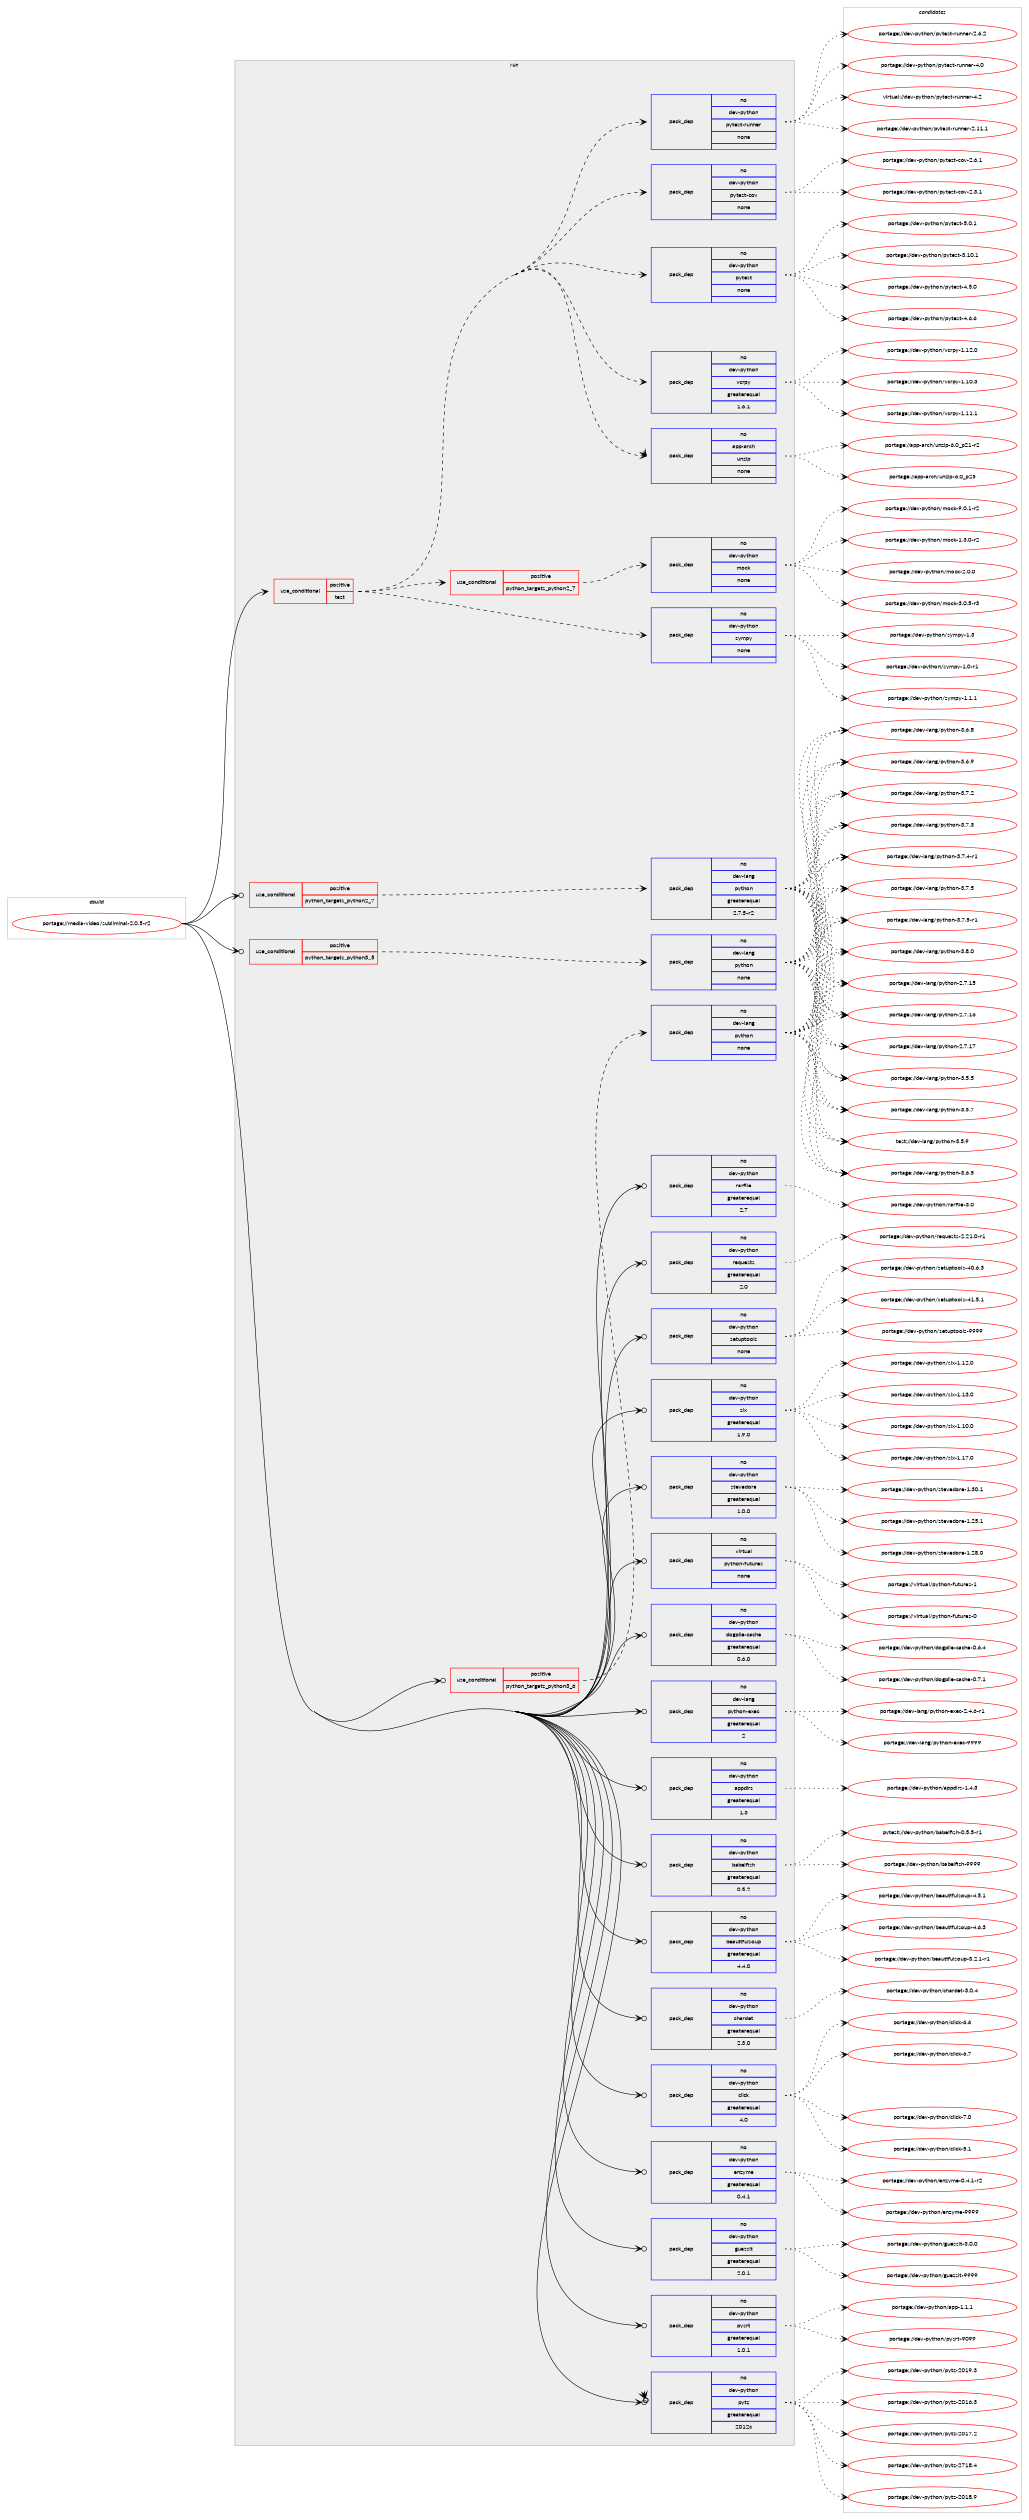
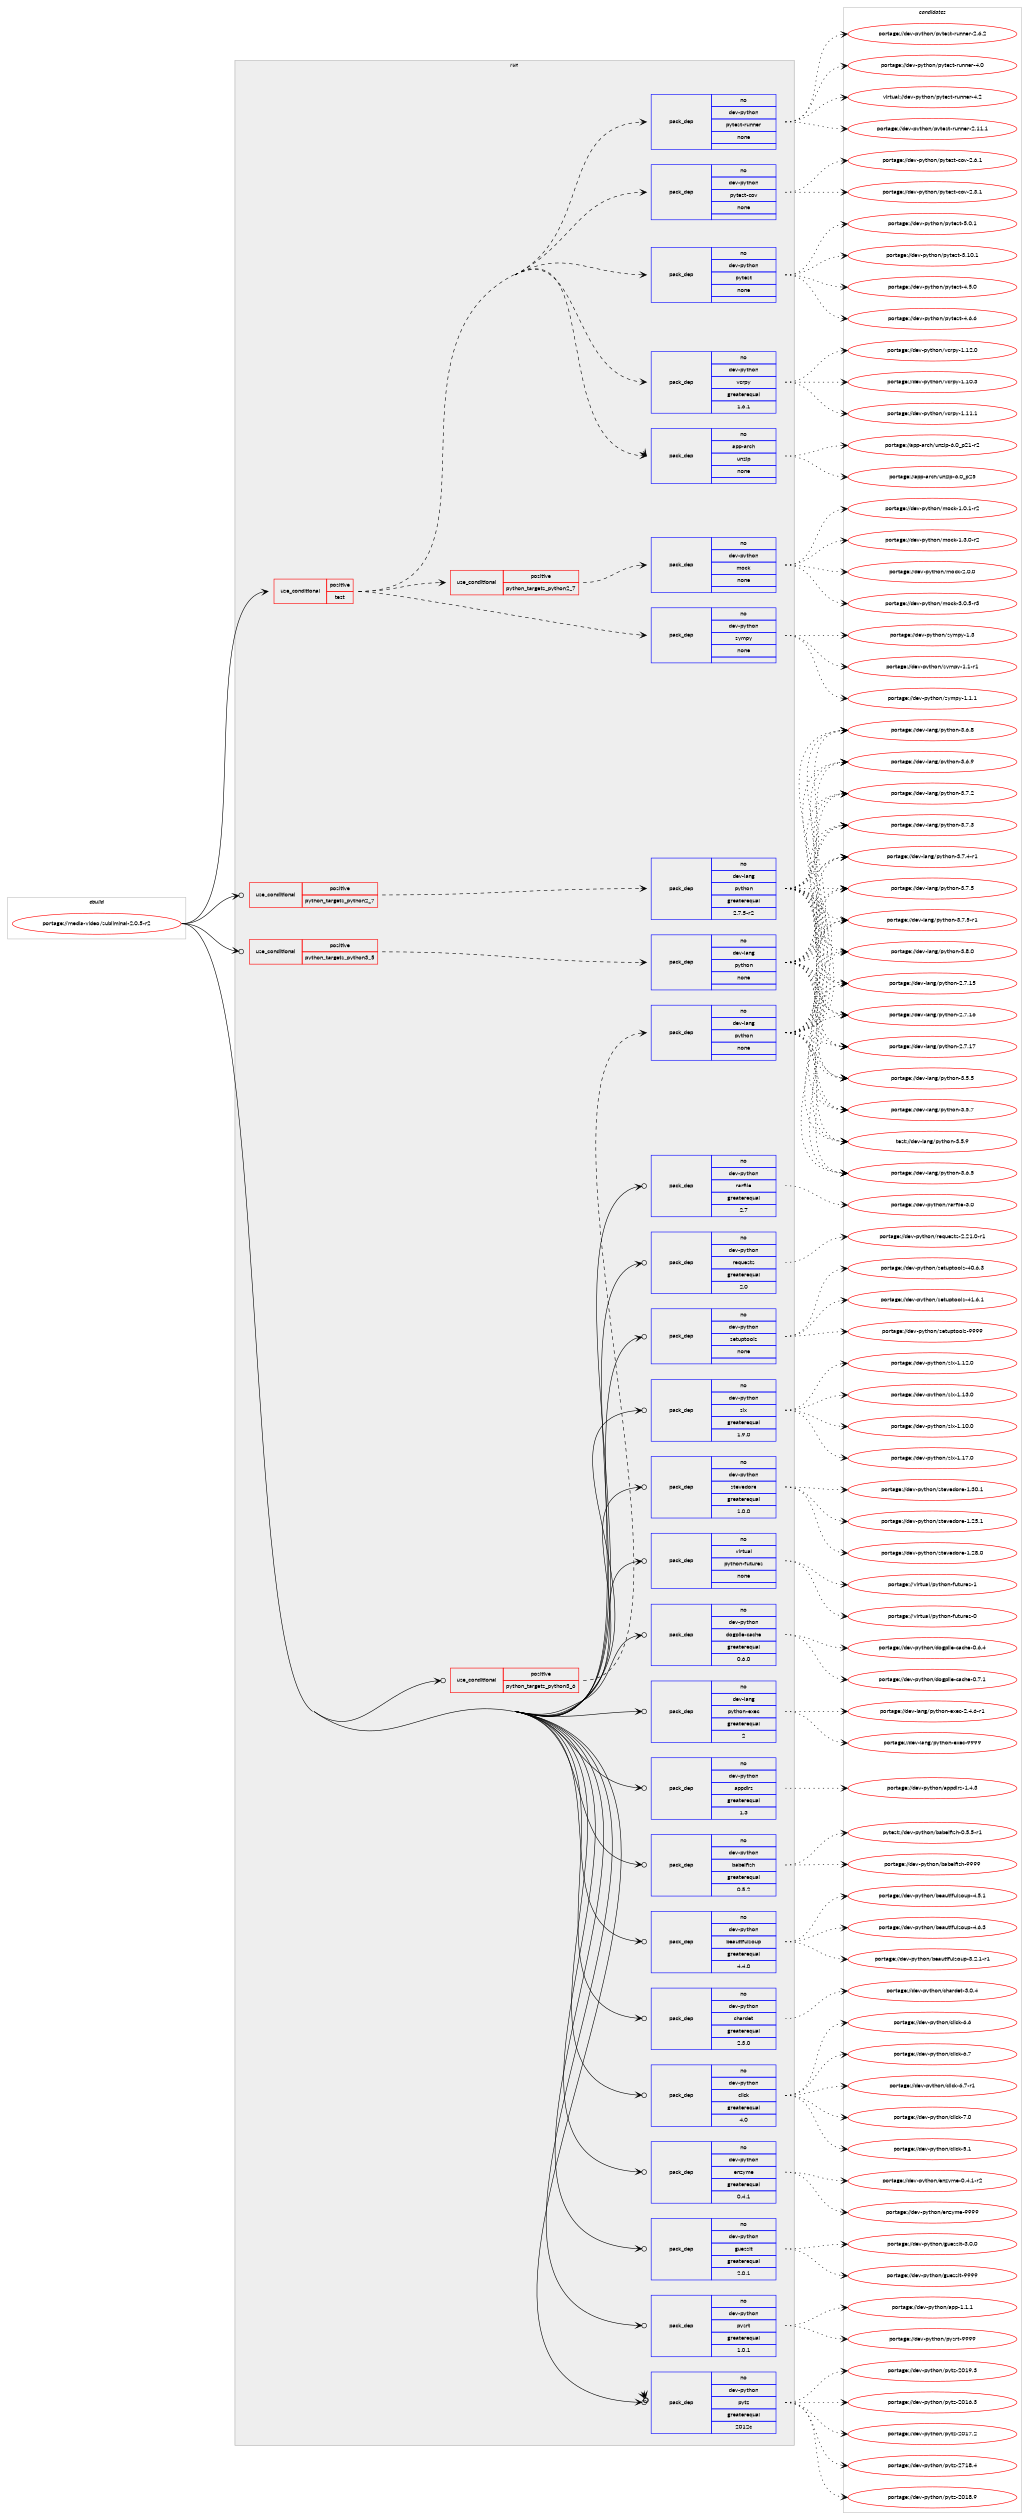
node "portage://dev-python/mock-9.0.1-r2": label "portage://dev-python/mock-9.0.1-r2" -> "portage://dev-python/mock-1.0.1-r2"
node "portage://dev-python/sympy-1.0-r1": label "portage://dev-python/sympy-1.0-r1" -> "portage://dev-python/sympy-1.1-r1"
node "portage://dev-python/setuptools-41.5.1": label "portage://dev-python/setuptools-41.5.1" -> "portage://dev-python/setuptools-41.6.1"
node "portage://dev-python/click-6.7-r1": added
node "portage://dev-python/pysrt-9099": label "portage://dev-python/pysrt-9099" -> "portage://dev-python/pysrt-9999"
